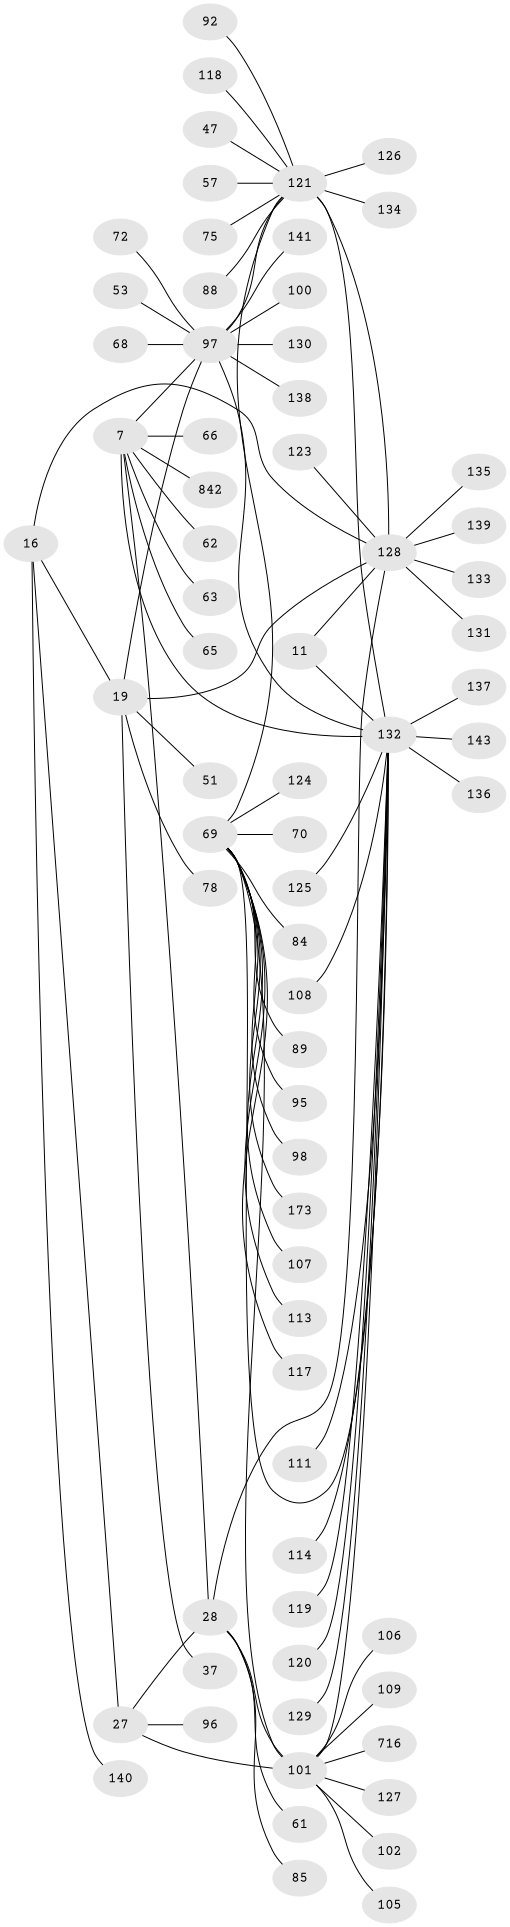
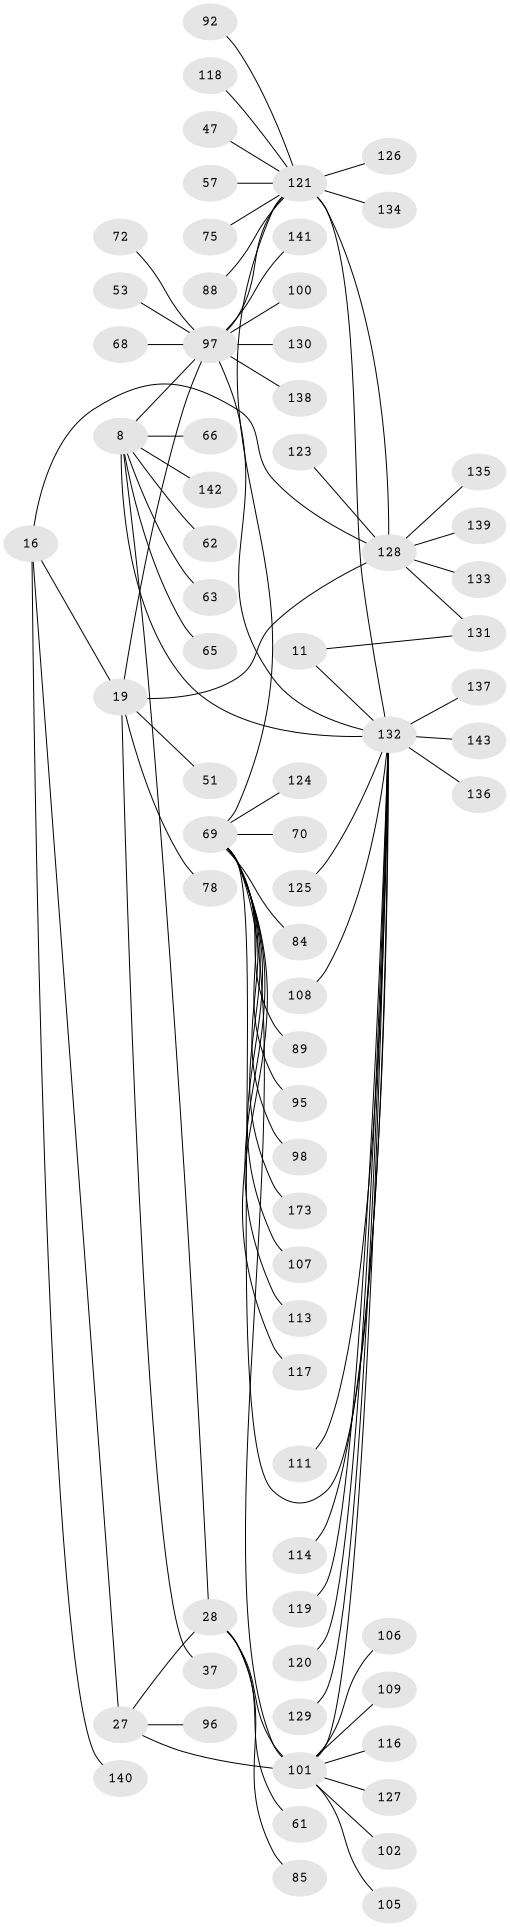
node "7": label "7" -> "8"
node "842": label "842" -> "142"
edge "128" -- "11": now "131" -- "11"
edge "128" -- "28": removed
node "716": label "716" -> "116"
